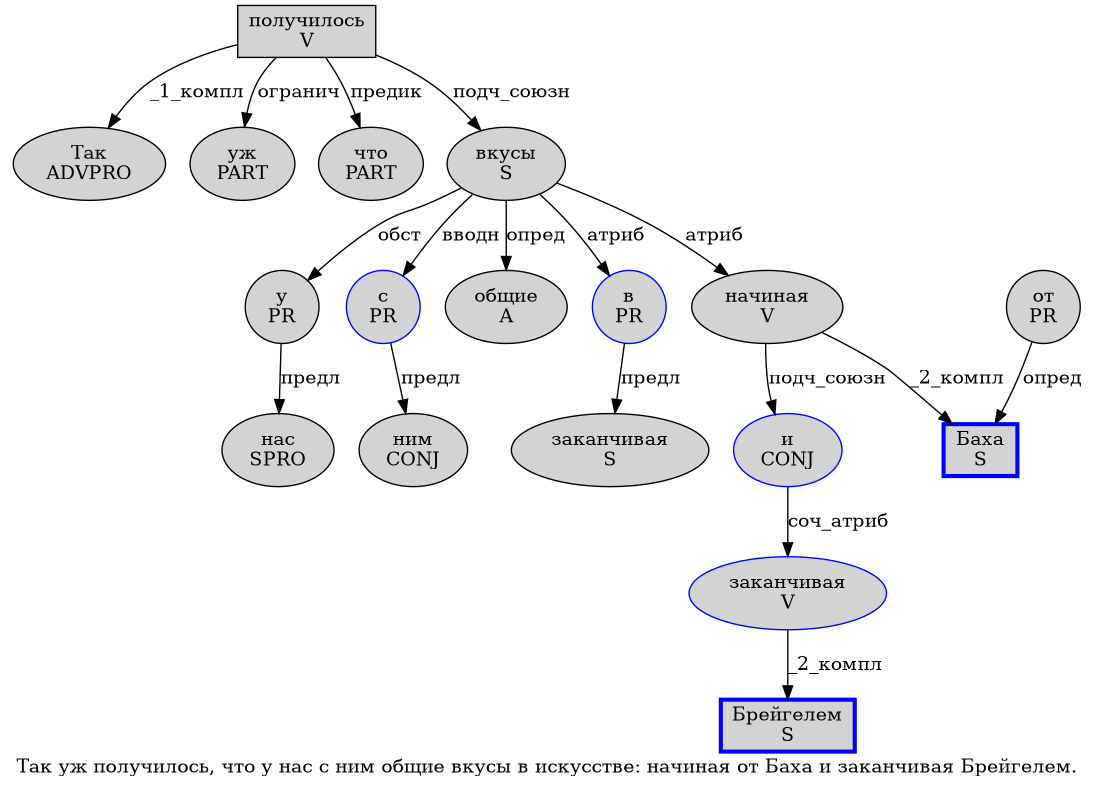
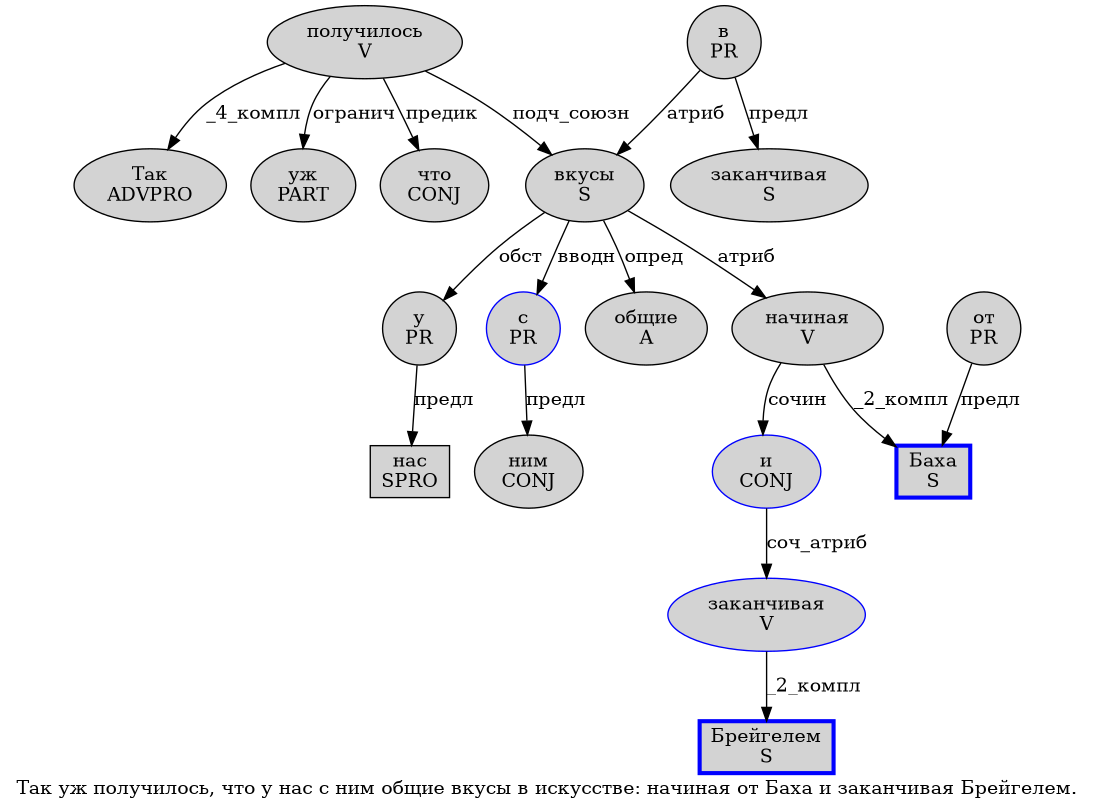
node "получилось V": shape box -> ellipse
edge "получилось V" -> "Так ADVPRO": label "_1_компл" -> "_4_компл"
node "что PART": label "что PART" -> "что CONJ"
edge "вкусы S" -> "в PR": reversed
node "в PR": color blue -> black
edge "начиная V" -> "и CONJ": label "подч_союзн" -> "сочин"
edge "от PR" -> "Баха S": label "опред" -> "предл"
node "нас SPRO": shape ellipse -> box
